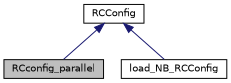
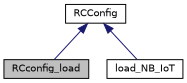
node "RCconfig_parallel": label "RCconfig_parallel" -> "RCconfig_load"
node "load_NB_RCConfig": label "load_NB_RCConfig" -> "load_NB_IoT"
